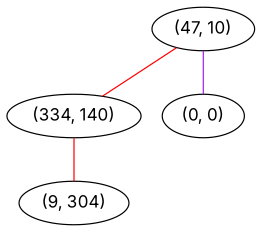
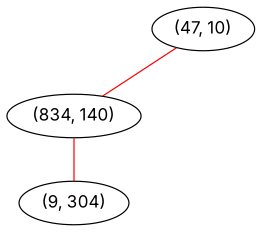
node "(334, 140)": label "(334, 140)" -> "(834, 140)"
node "(0, 0)": removed
